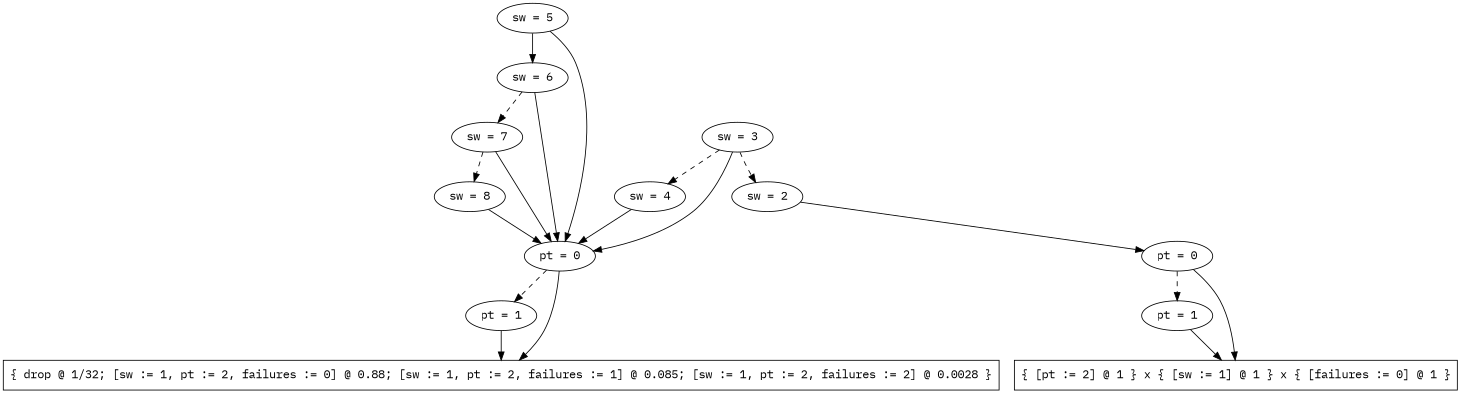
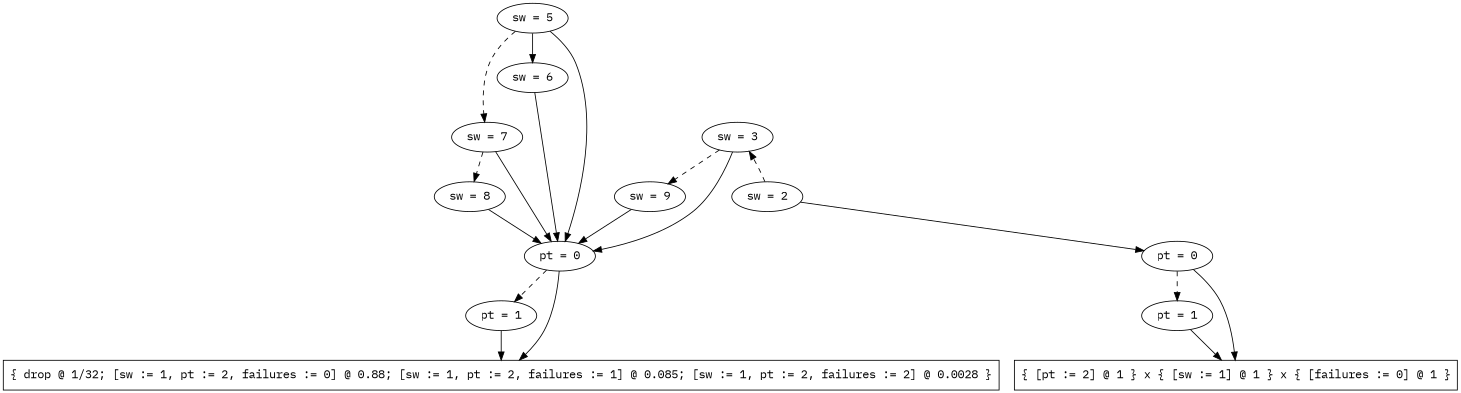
edge "sw = 6" -> "sw = 7": now "sw = 5" -> "sw = 7"
edge "sw = 3" -> "sw = 2": reversed
node "sw = 4": label "sw = 4" -> "sw = 9"
